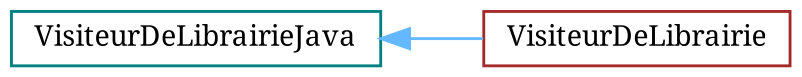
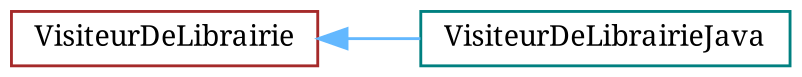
edge "VisiteurDeLibrairie" -> "VisiteurDeLibrairieJava": reversed
